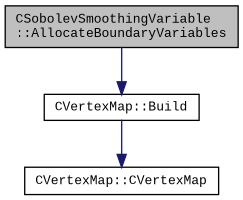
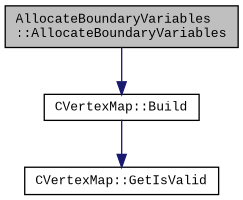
node "CSobolevSmoothingVariable ::AllocateBoundaryVariables": label "CSobolevSmoothingVariable ::AllocateBoundaryVariables" -> "AllocateBoundaryVariables ::AllocateBoundaryVariables"
node "CVertexMap::CVertexMap": label "CVertexMap::CVertexMap" -> "CVertexMap::GetIsValid"
